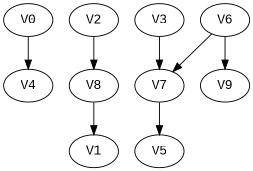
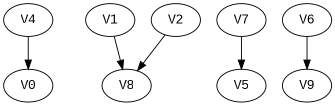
node "V3": removed
edge "V0" -> "V4": reversed
edge "V6" -> "V7": removed
edge "V8" -> "V1": reversed
